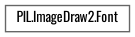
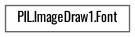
node "PIL.ImageDraw2.Font": label "PIL.ImageDraw2.Font" -> "PIL.ImageDraw1.Font"
